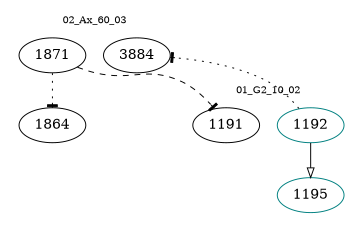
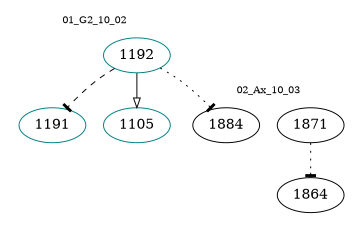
cluster "02_Ax_60_03": label "02_Ax_60_03" -> "02_Ax_10_03"
node "3884": label "3884" -> "1884"
edge "1871" -> "1191": now "1192" -> "1191"
node "1191": color black -> teal
node "1195": label "1195" -> "1105"
